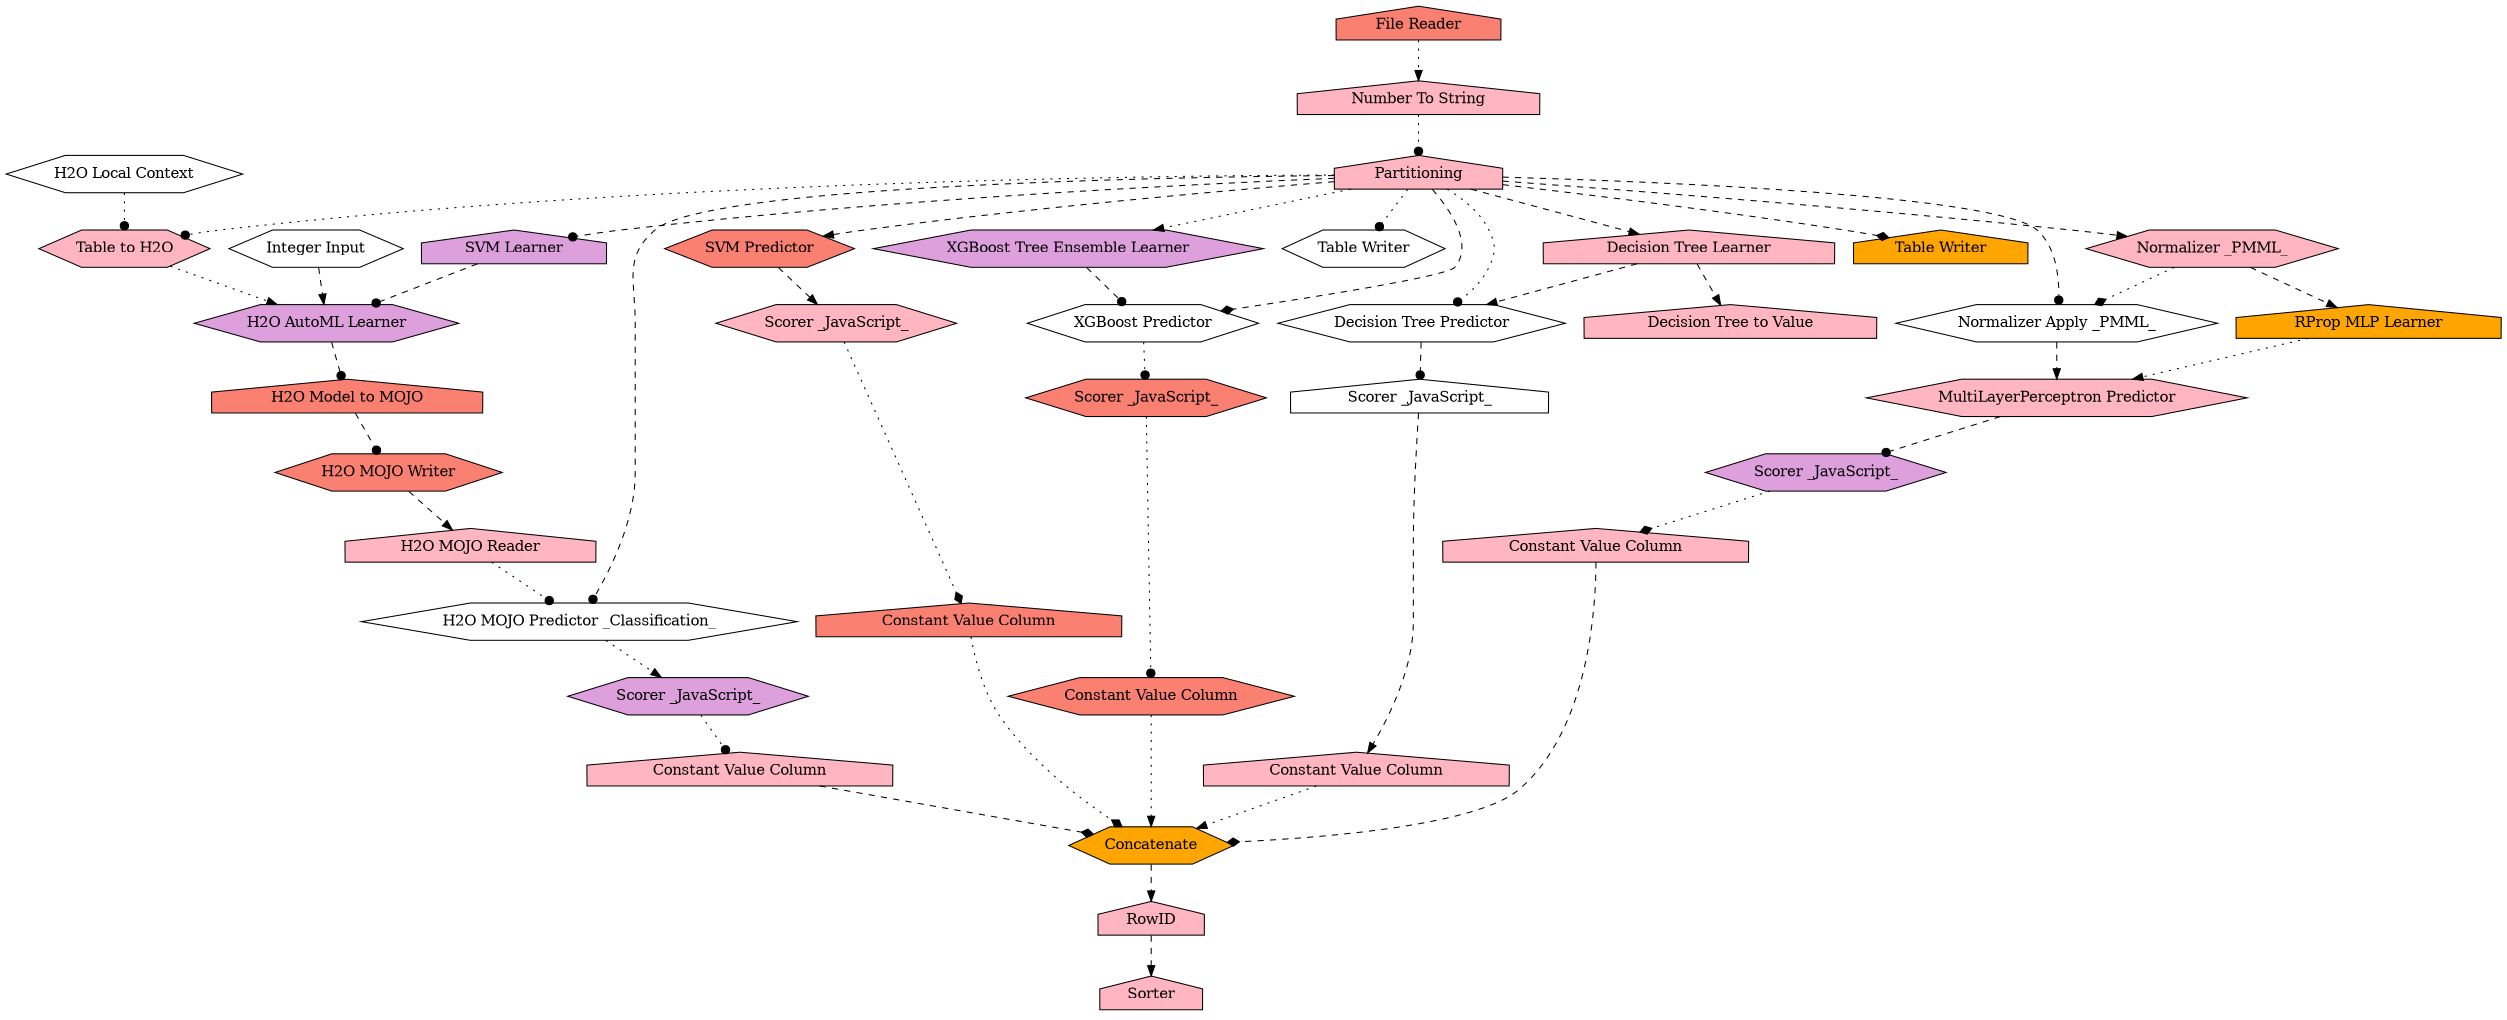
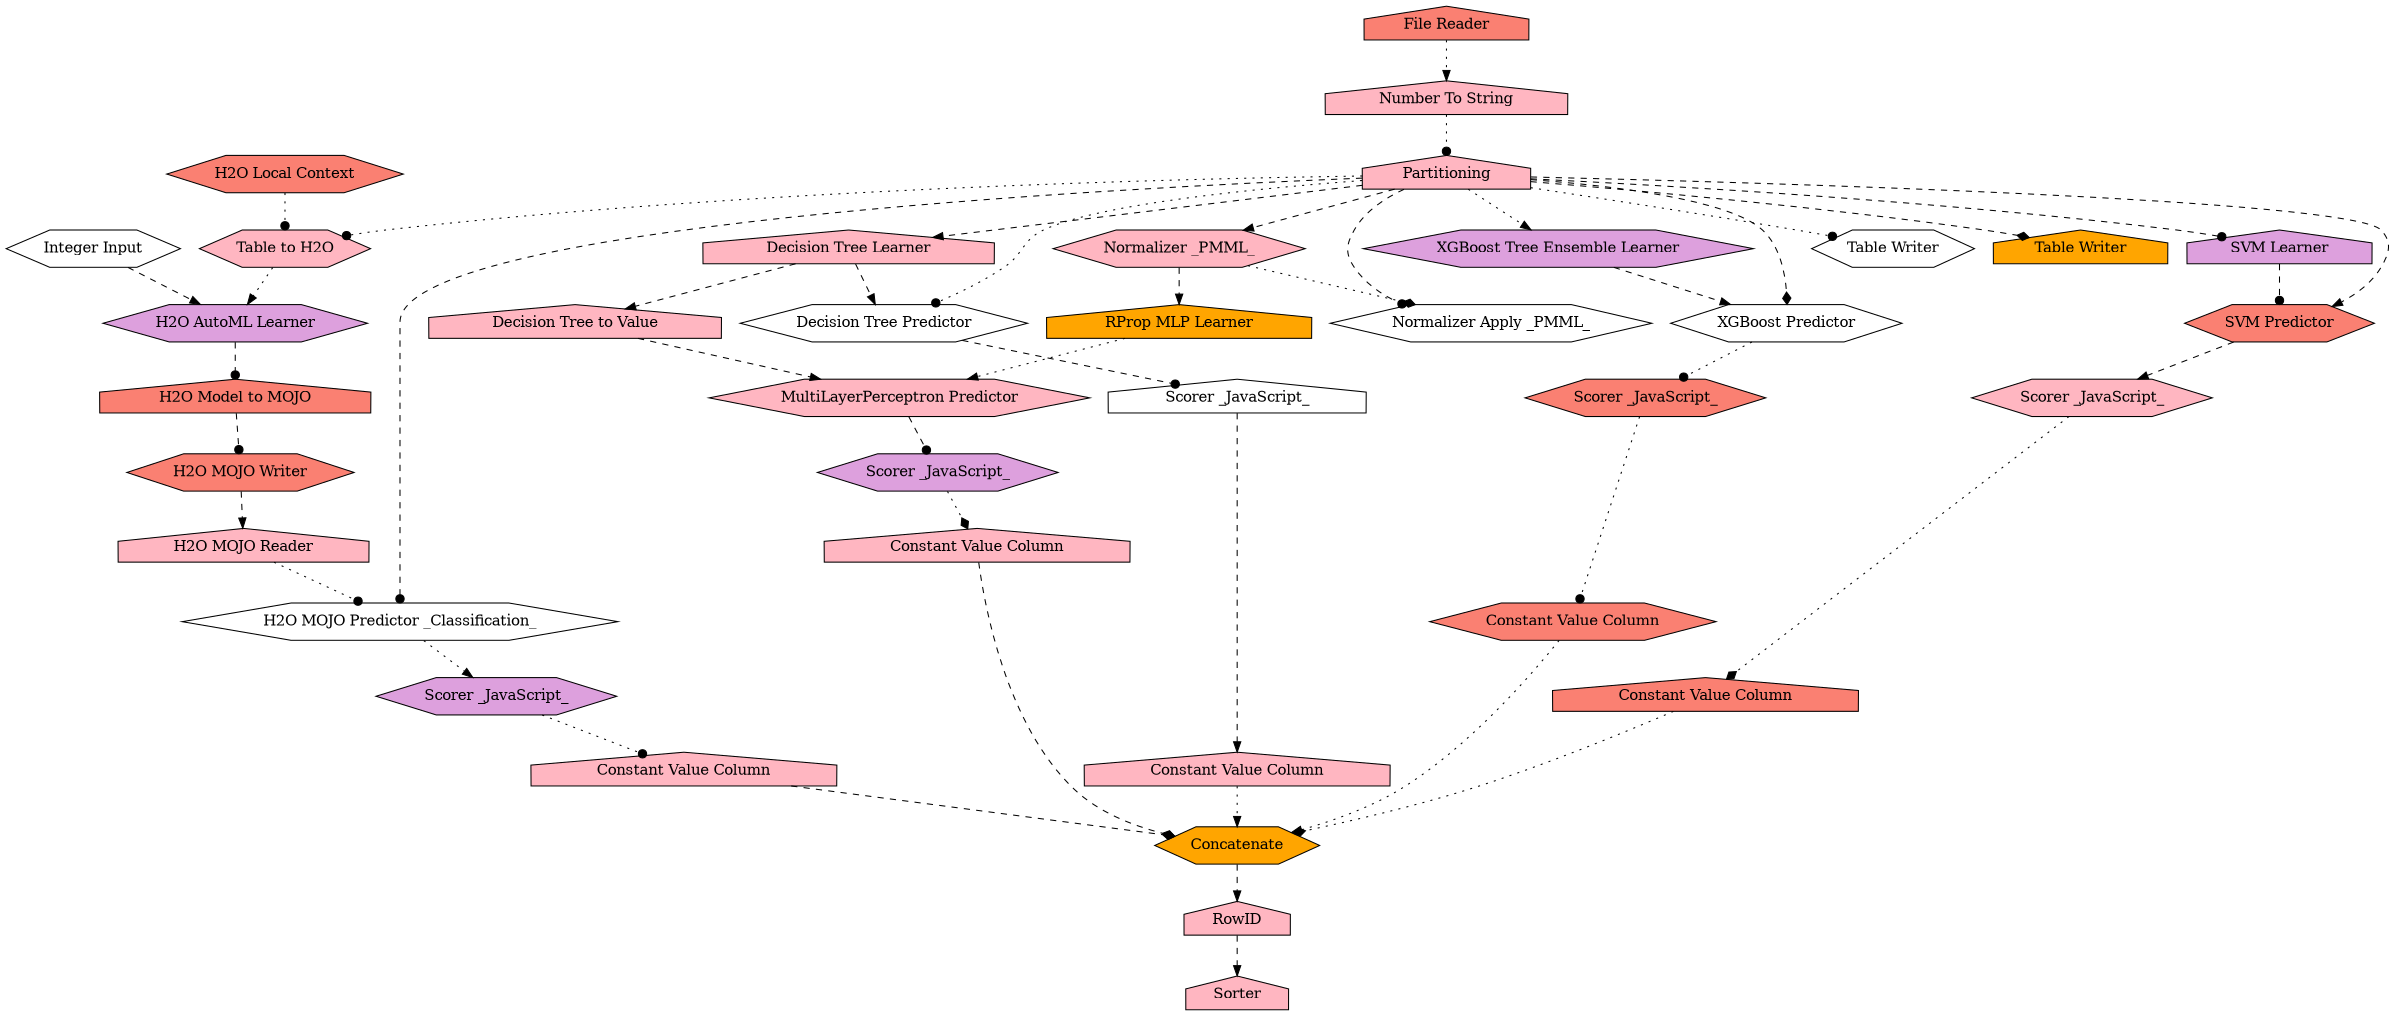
node "H2O Local Context": fillcolor white -> salmon
edge "SVM Learner" -> "H2O AutoML Learner": now "SVM Learner" -> "SVM Predictor"
edge "XGBoost Tree Ensemble Learner" -> "XGBoost Predictor": arrowhead dot -> normal
edge "Normalizer Apply _PMML_" -> "MultiLayerPerceptron Predictor": now "Decision Tree to Value" -> "MultiLayerPerceptron Predictor"
